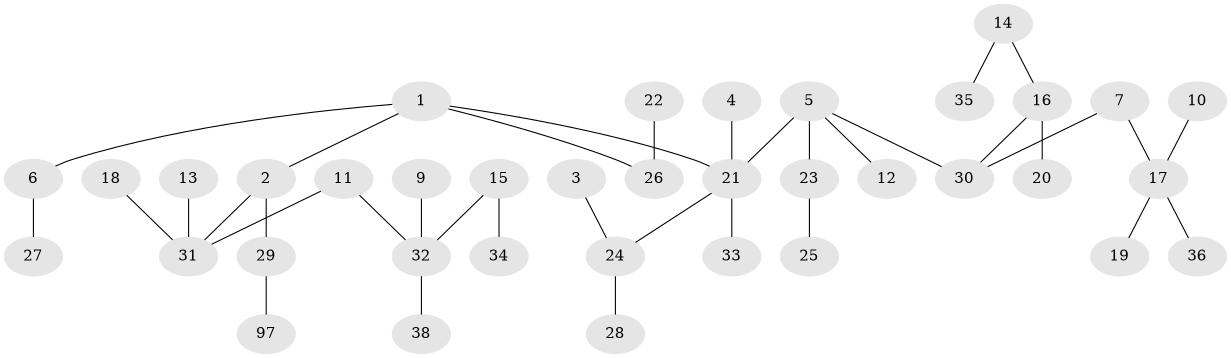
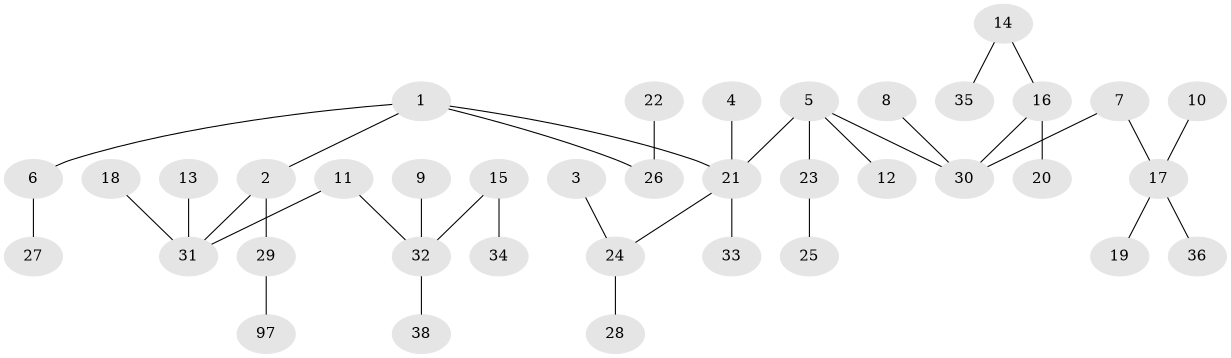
node "8": added
